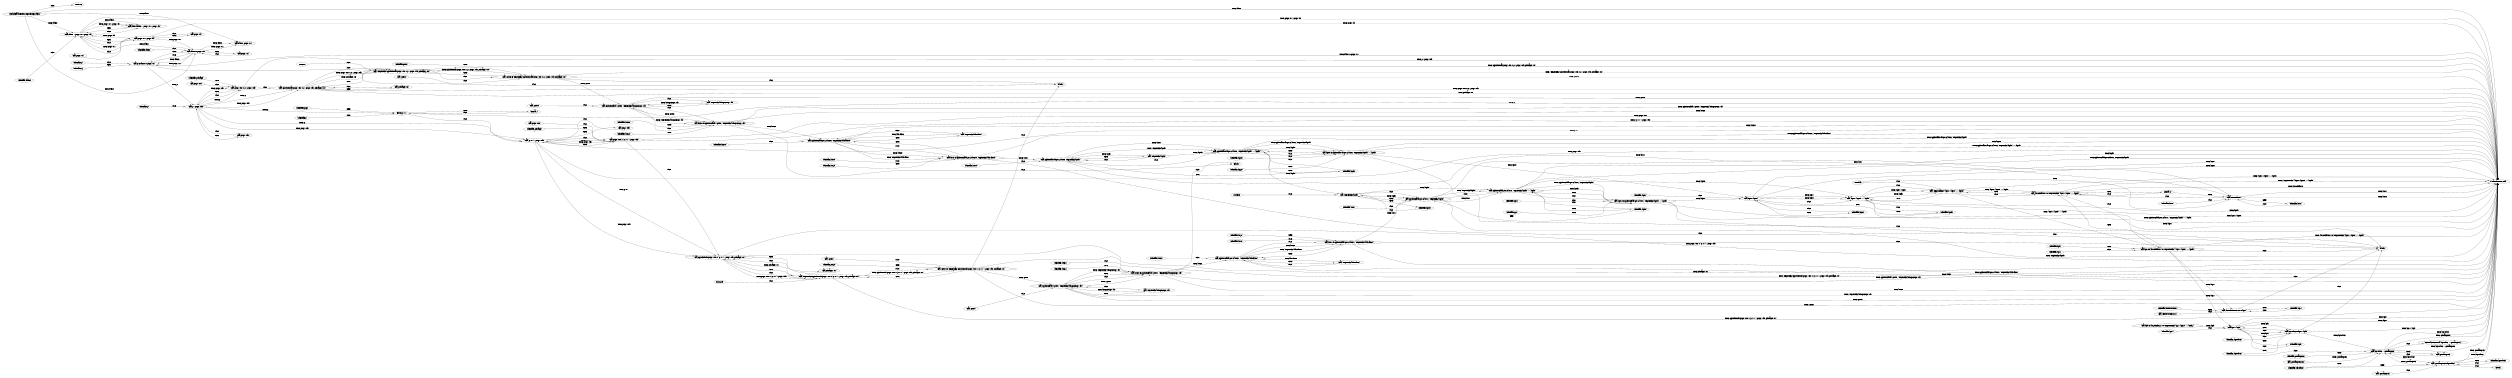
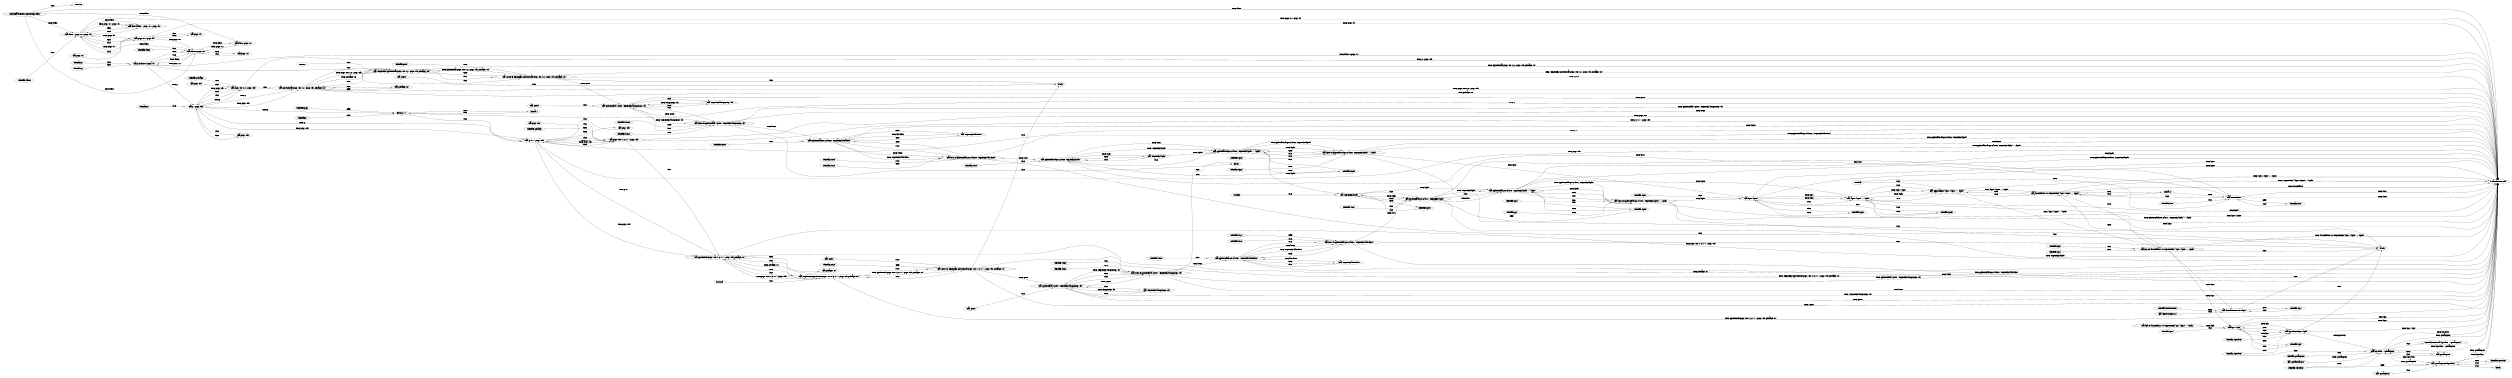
edge "(Identifier,p_max_prec)" -> "(Call,l_product > *p_max_prec)": label "CFG: " -> "AST: "
node "(Call,*p_max_prec = 0)": label "(Call,*p_max_prec = 0)" -> "(Call,*p_max_max = 0)"
